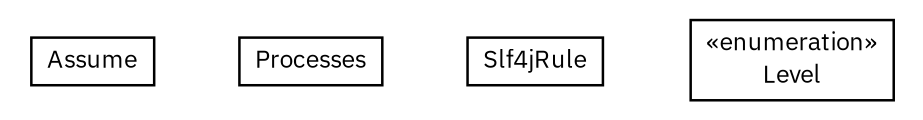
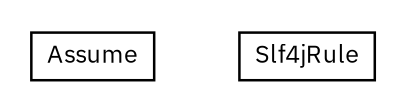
node "Processes": removed
node "Level": removed
